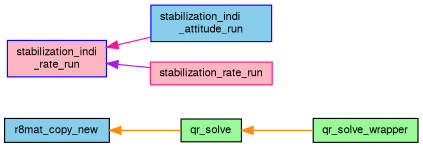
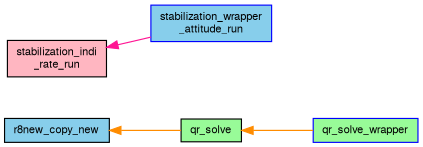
node "stabilization_indi _attitude_run": label "stabilization_indi _attitude_run" -> "stabilization_wrapper _attitude_run"
node "stabilization_indi _rate_run": color blue -> black
node "stabilization_rate_run": removed
node "r8mat_copy_new": label "r8mat_copy_new" -> "r8new_copy_new"
node "qr_solve_wrapper": color black -> blue
